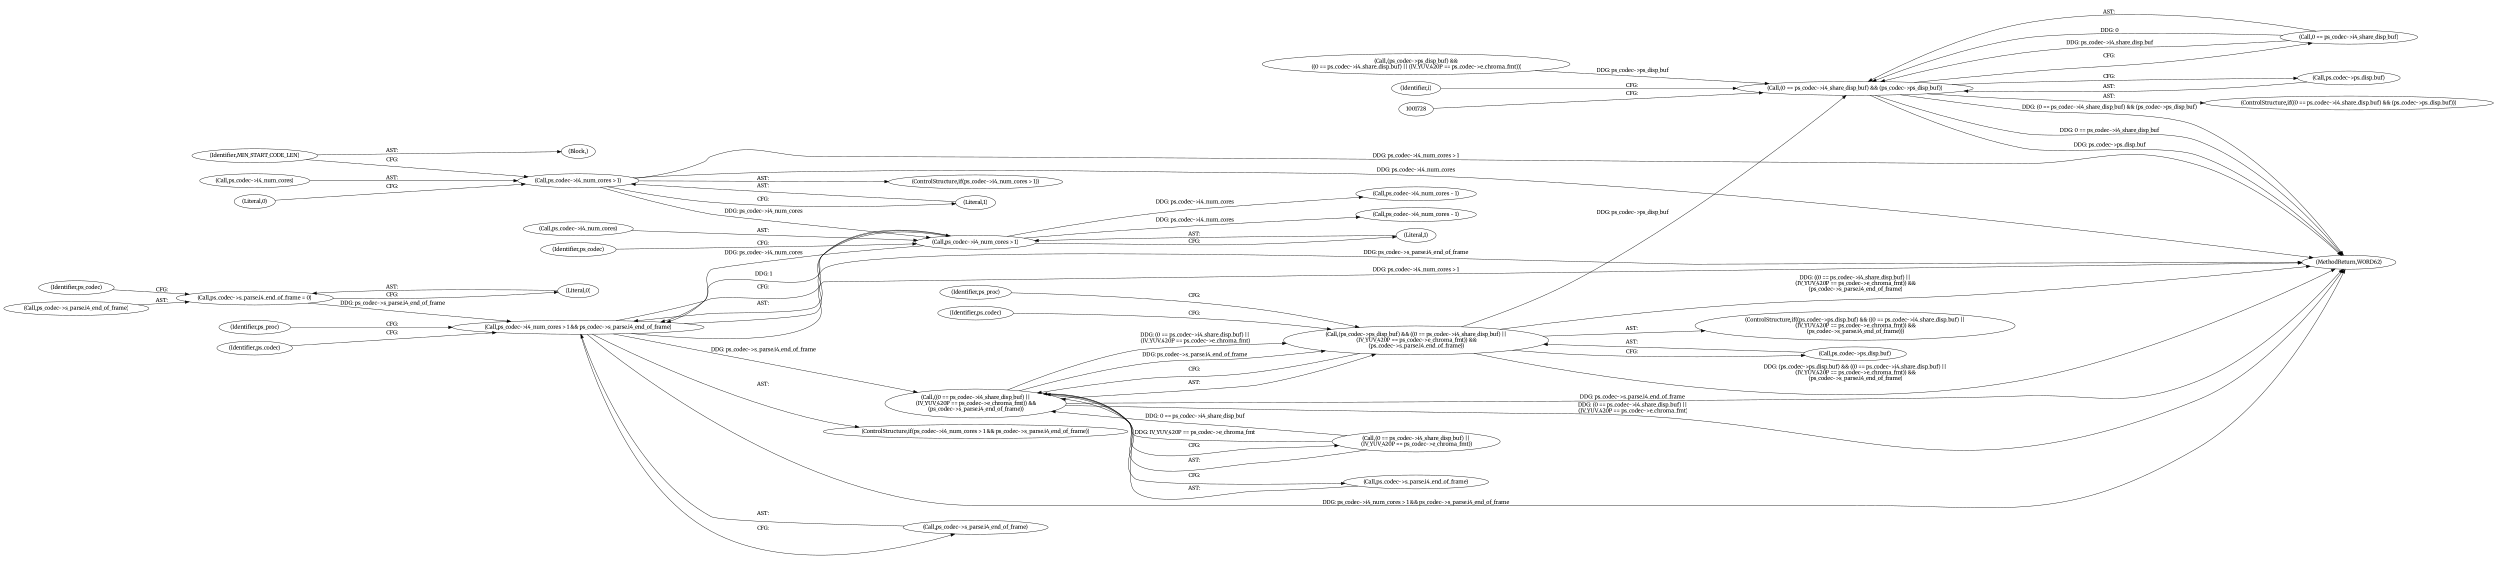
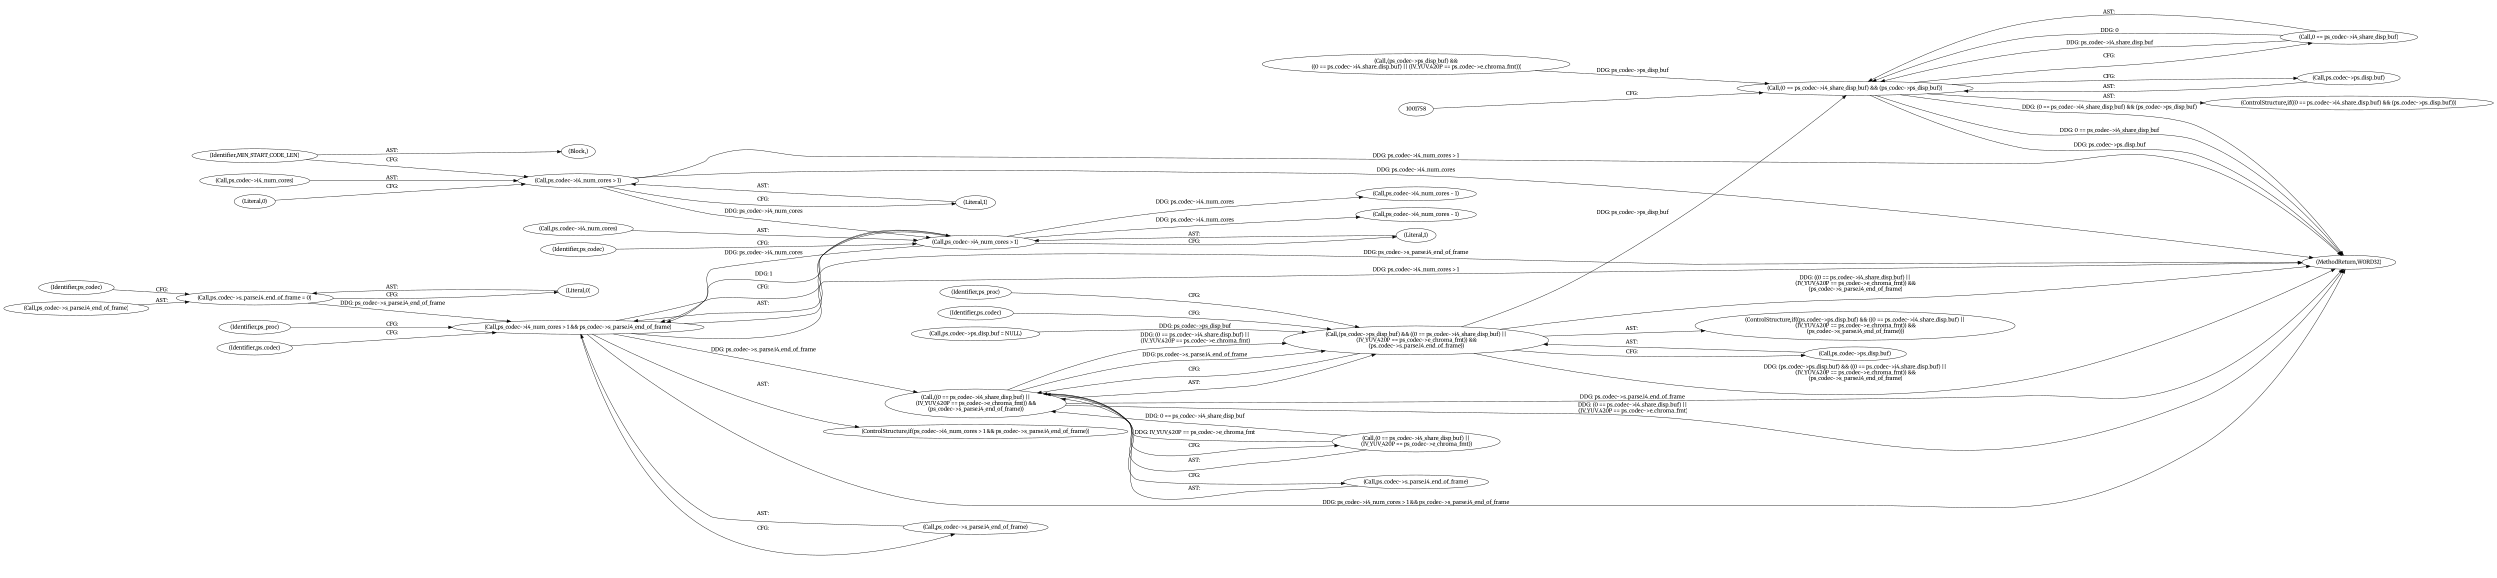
node "(Identifier,i)": removed
node "1001728": label "1001728" -> "1001758"
node "(ControlStructure,if(ps_codec->i4_num_cores > 1))": removed
node "(MethodReturn,WORD62)": label "(MethodReturn,WORD62)" -> "(MethodReturn,WORD32)"
node "(Call,ps_codec->ps_disp_buf = NULL)": added
